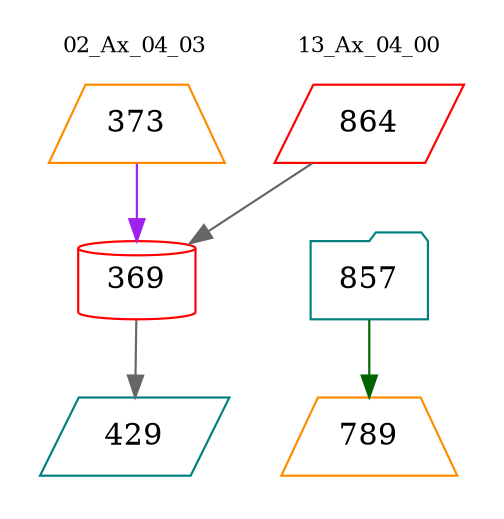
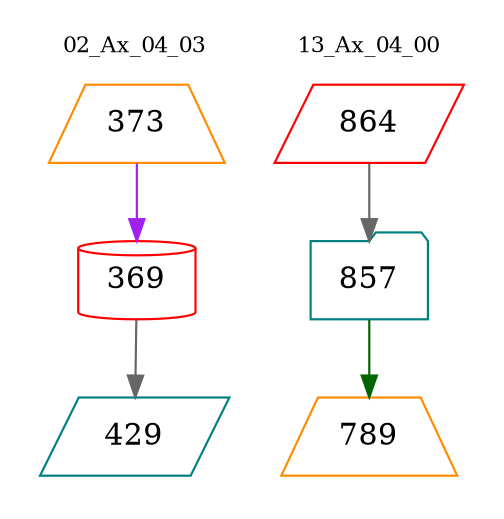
edge "864" -> "369": now "864" -> "857"
